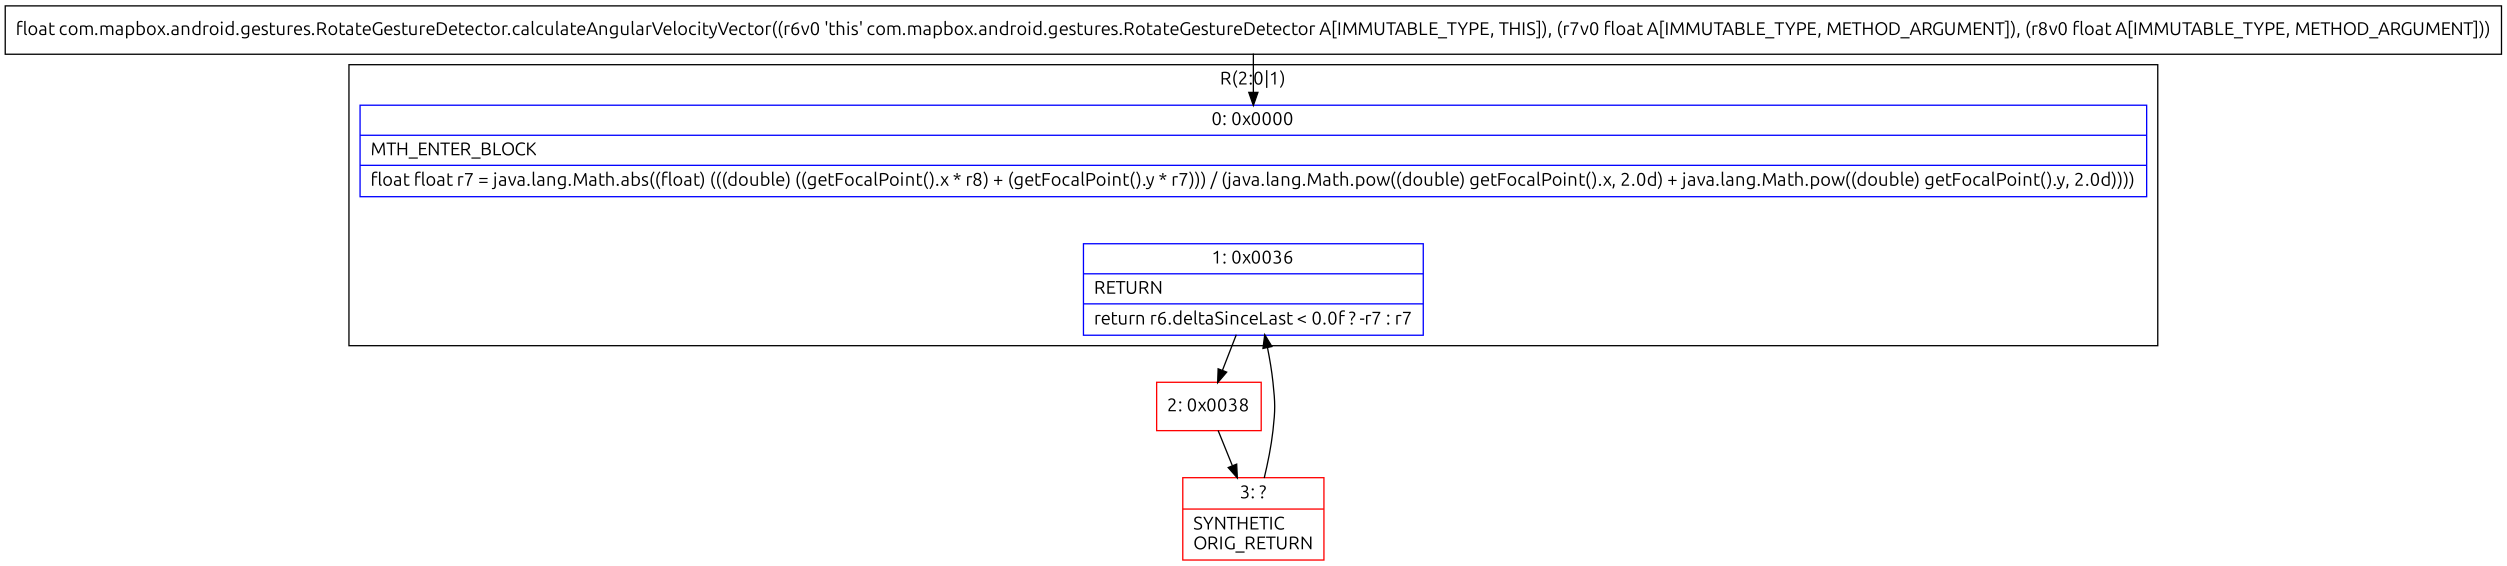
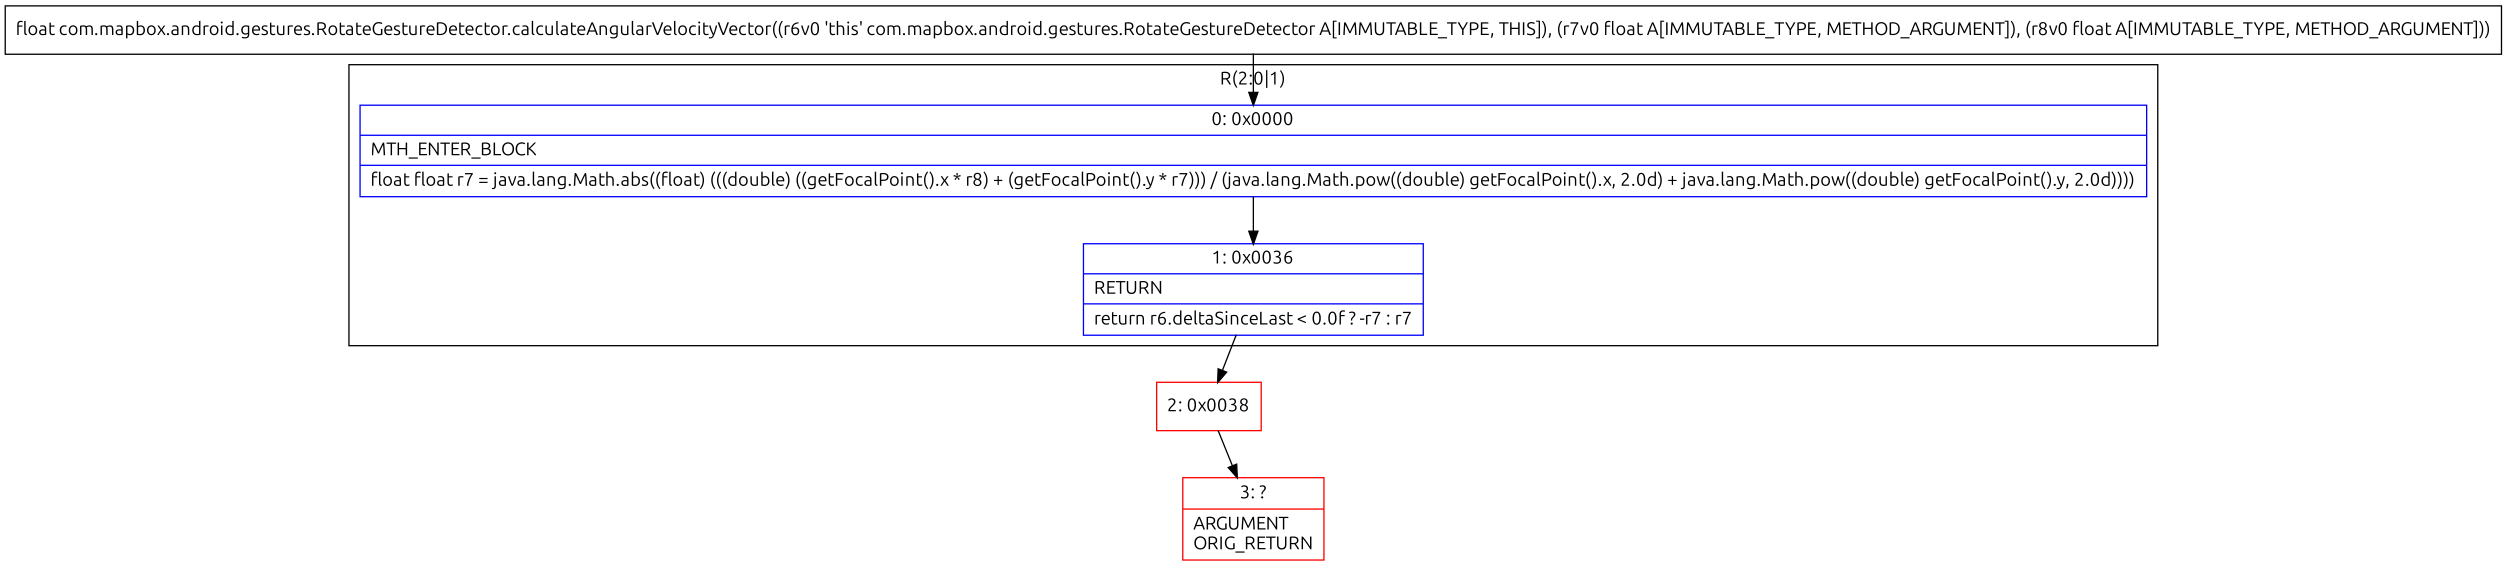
edge "3: ?" -> "1: 0x0036": now "0: 0x0000" -> "1: 0x0036"
node "3: ?": text "SYNTHETIC" -> "ARGUMENT"
